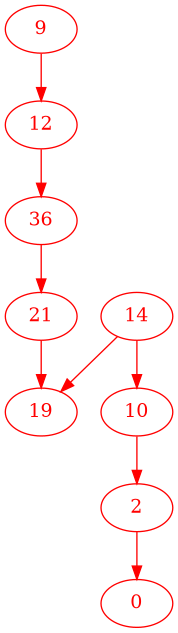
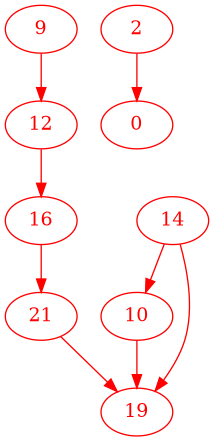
node "36": label "36" -> "16"
edge "10" -> "2": now "10" -> "19"
